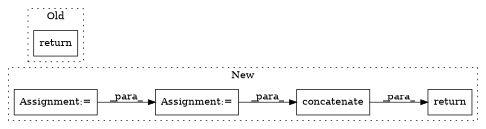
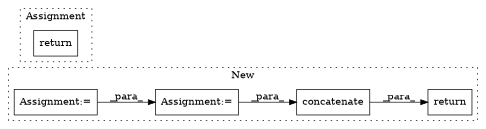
cluster "Old": label "Old" -> "Assignment"
